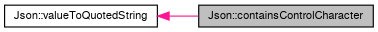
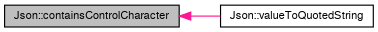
edge "Json::containsControlCharacter" -> "Json::valueToQuotedString": reversed
